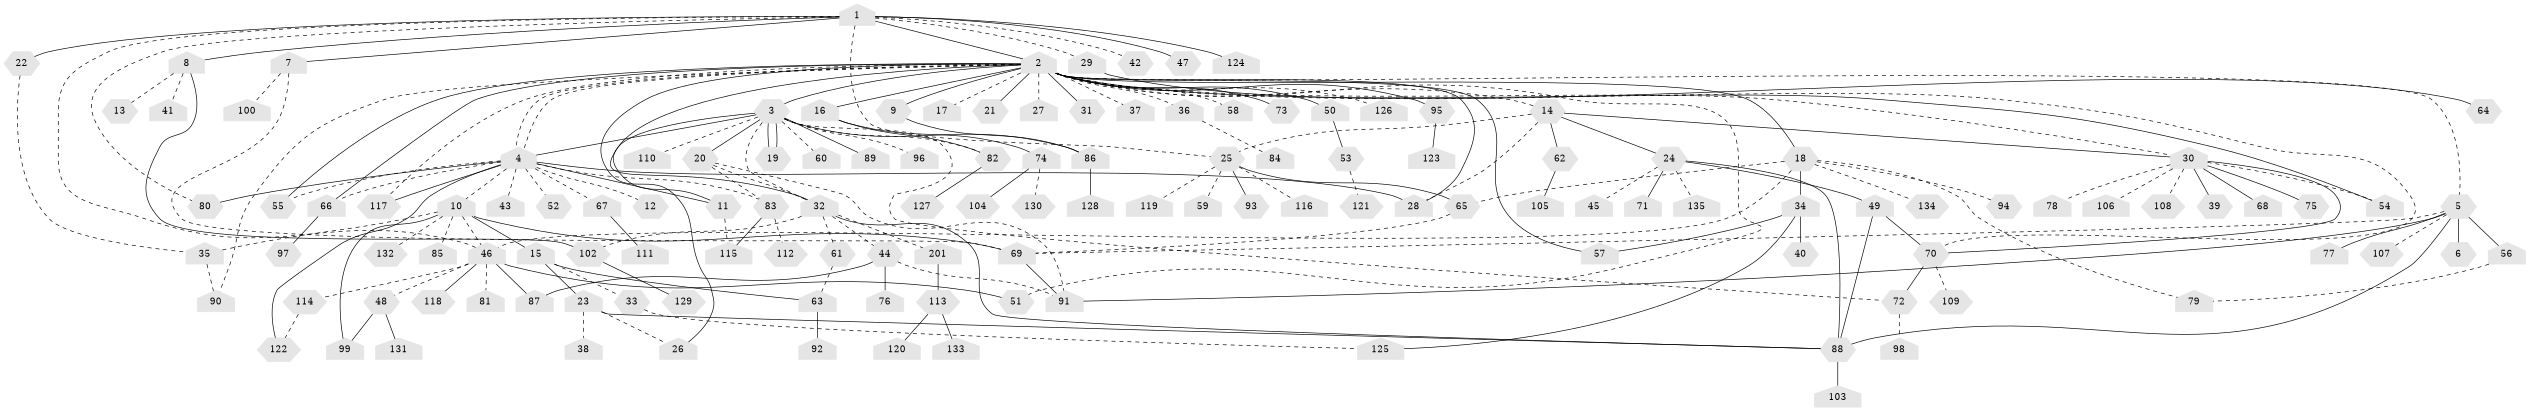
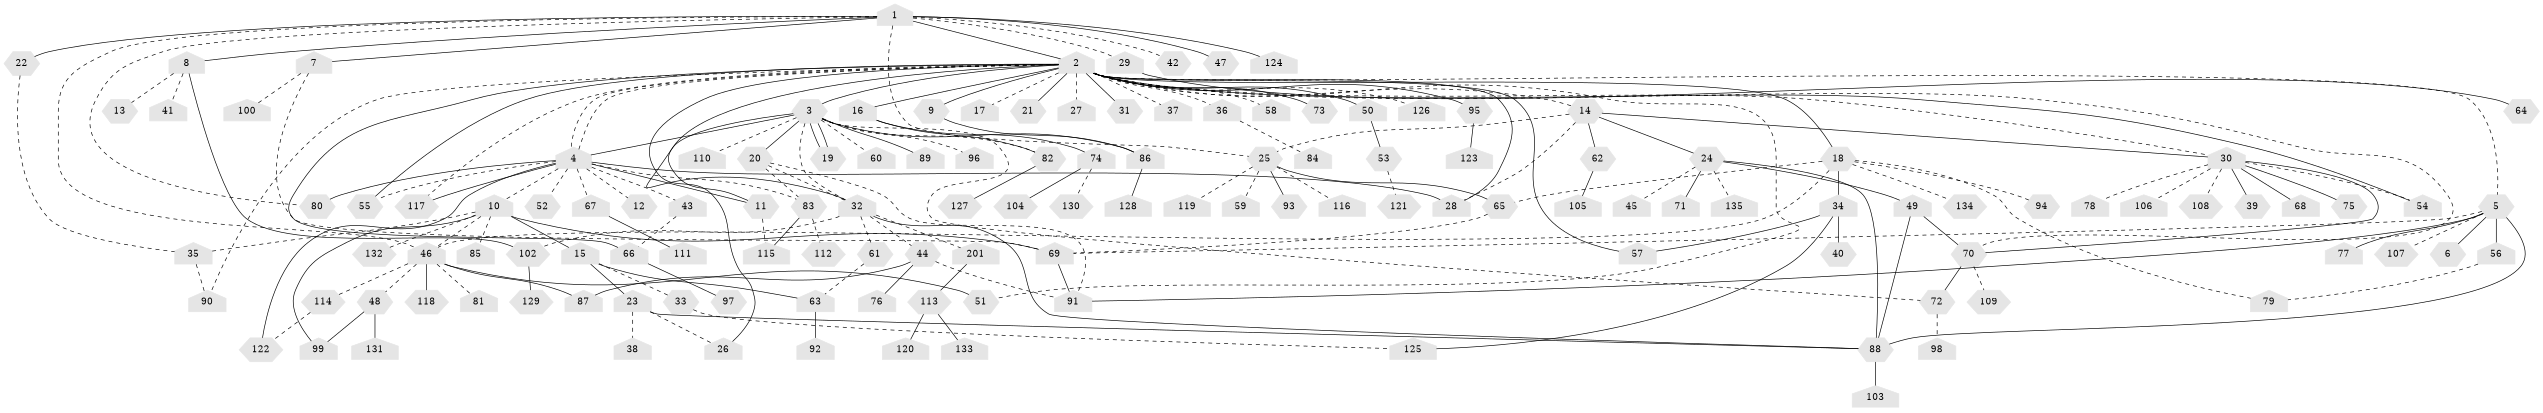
edge "4" -- "66": now "43" -- "66"
